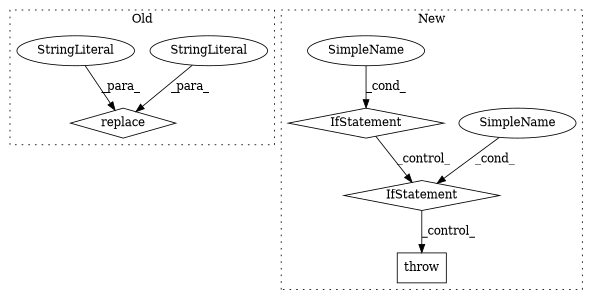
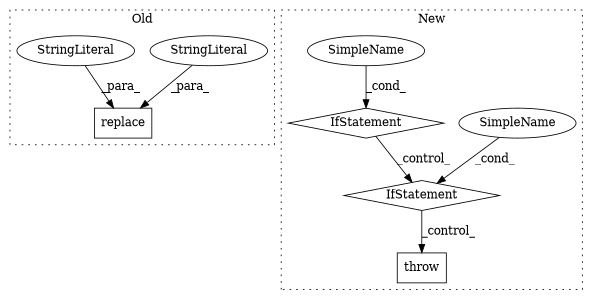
node "replace": shape diamond -> box
